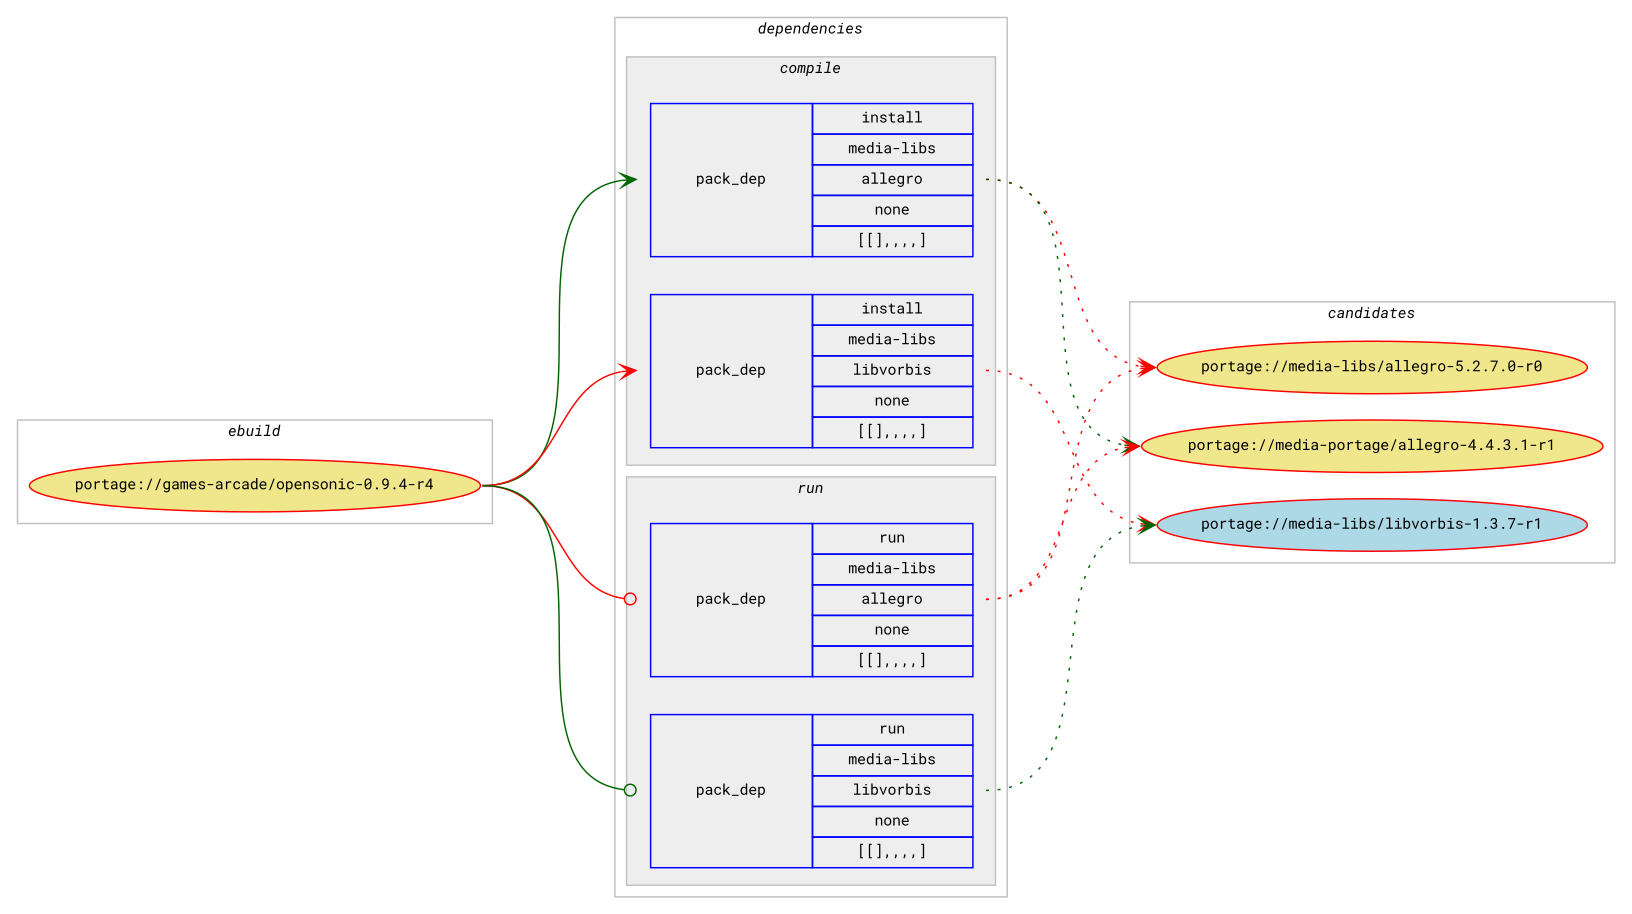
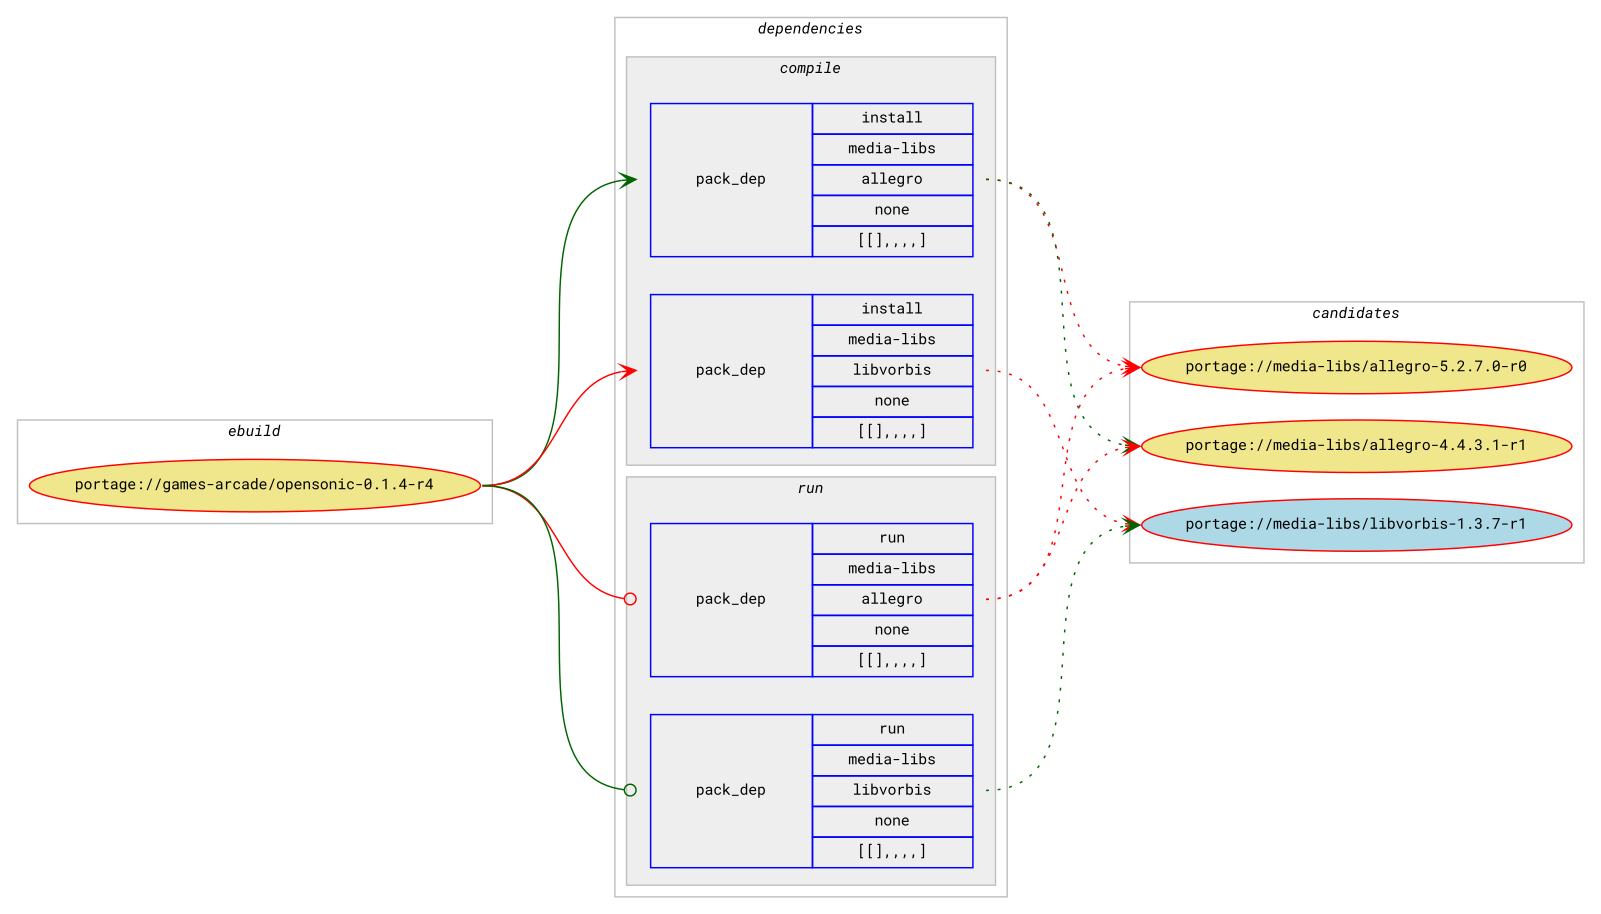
node "portage://media-portage/allegro-4.4.3.1-r1": label "portage://media-portage/allegro-4.4.3.1-r1" -> "portage://media-libs/allegro-4.4.3.1-r1"
node "portage://games-arcade/opensonic-0.9.4-r4": label "portage://games-arcade/opensonic-0.9.4-r4" -> "portage://games-arcade/opensonic-0.1.4-r4"
